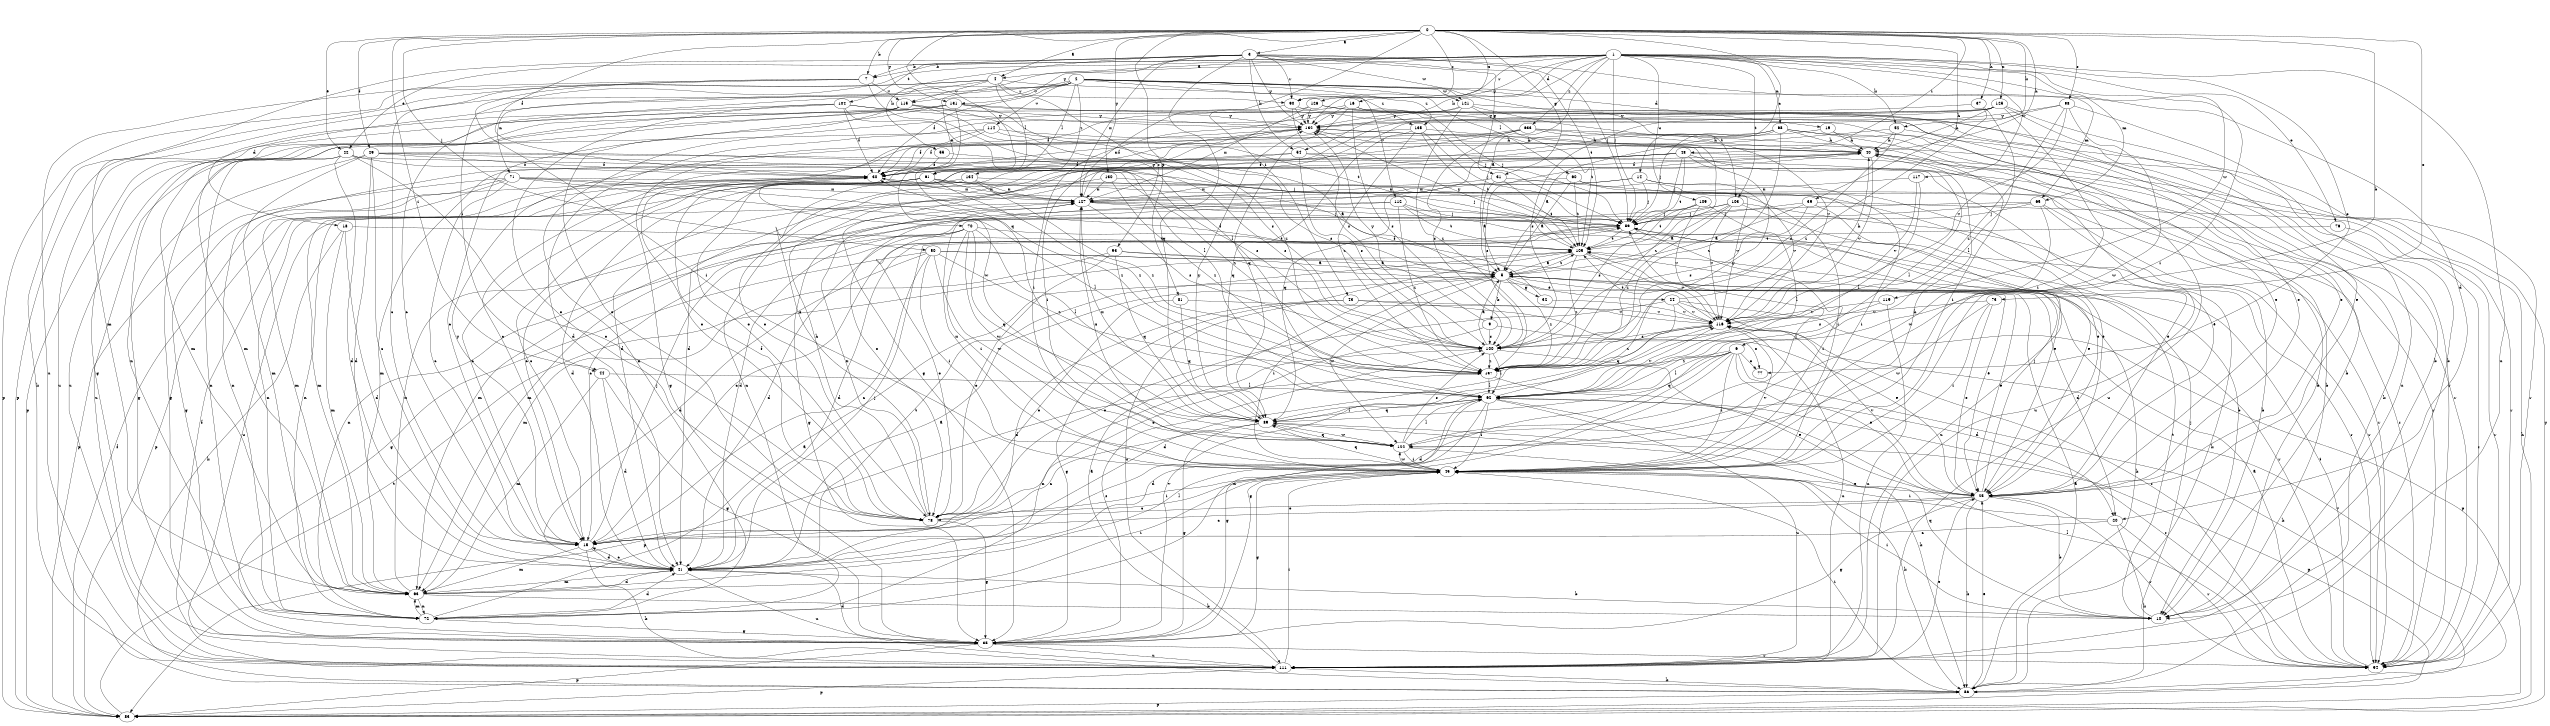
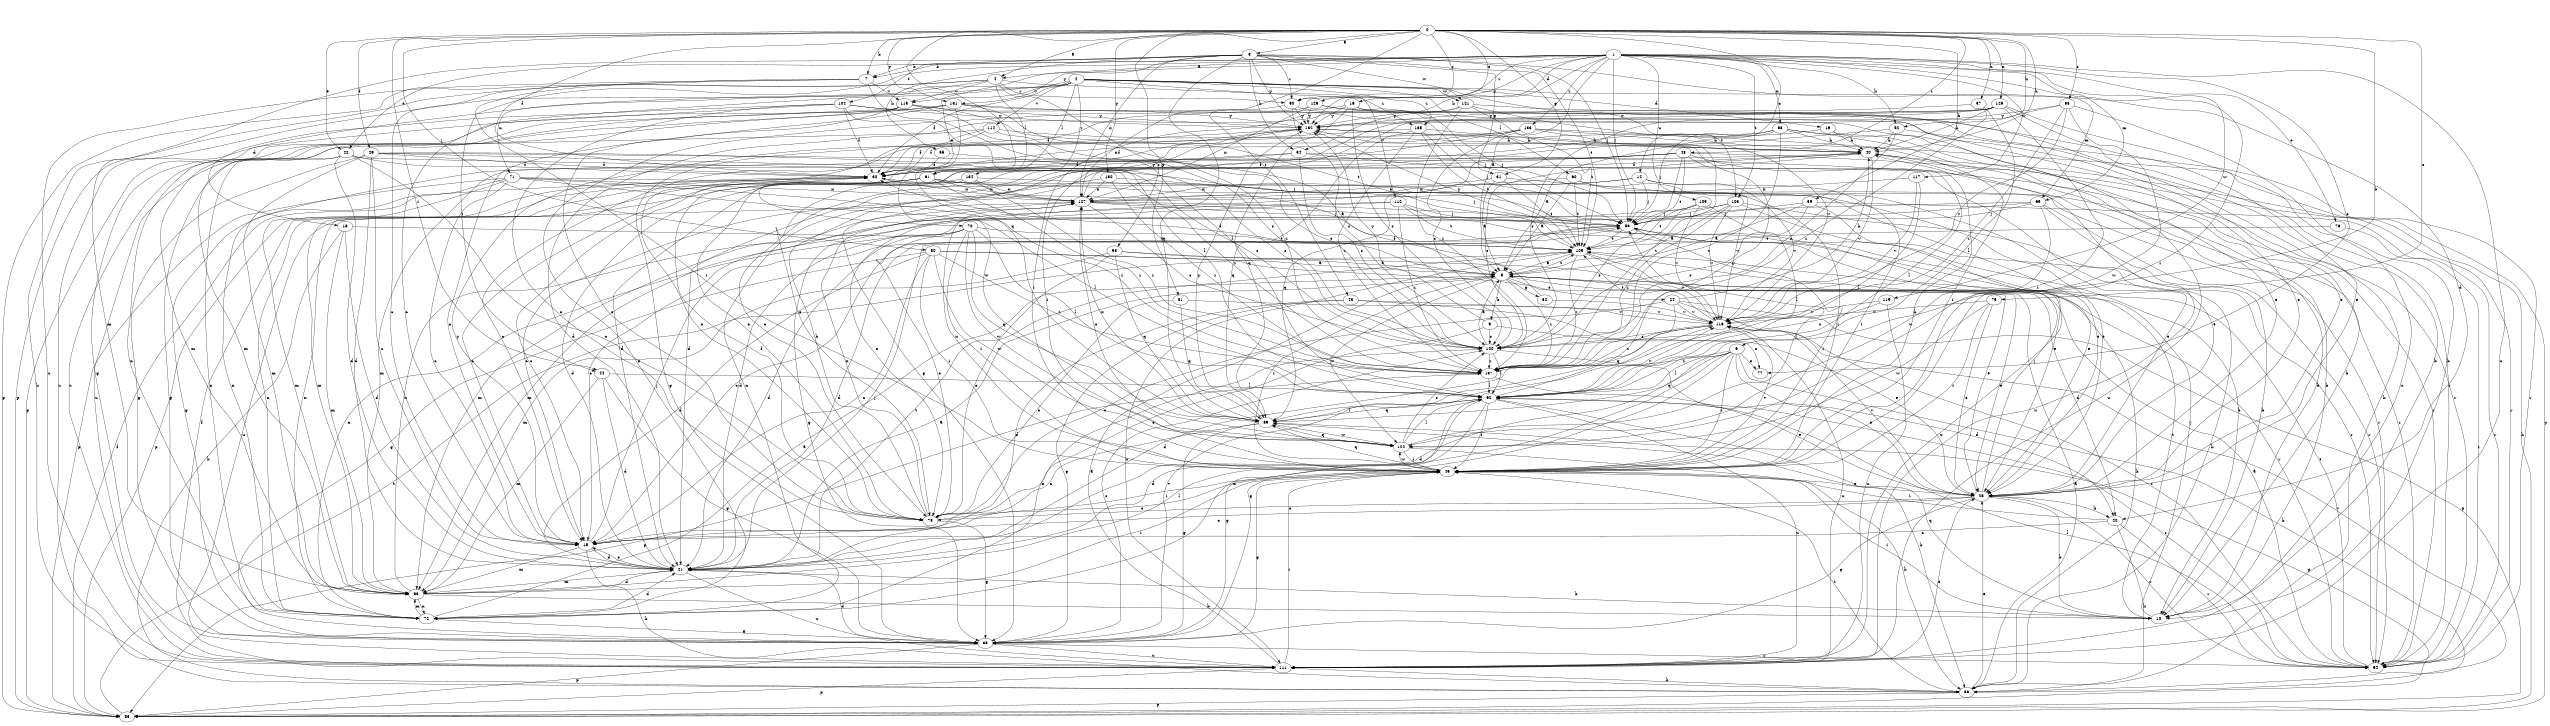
node "633": label "633" -> "133"
edge "25" -> "56": now "25" -> "20"
